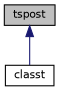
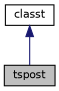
edge "classt" -> "tspost": reversed
